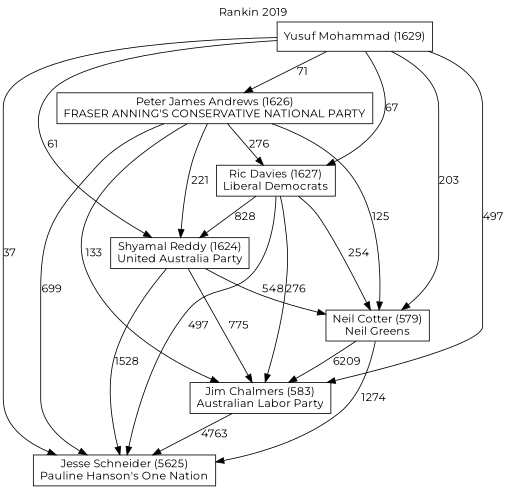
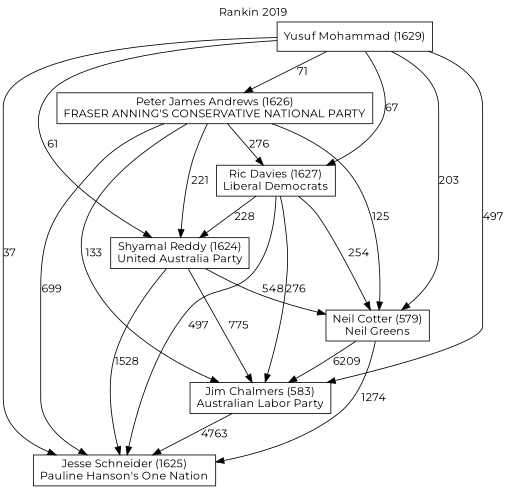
edge "Ric Davies (1627) Liberal Democrats" -> "Shyamal Reddy (1624) United Australia Party": label "828" -> "228"
node "Jesse Schneider (5625) Pauline Hanson's One Nation": label "Jesse Schneider (5625) Pauline Hanson's One Nation" -> "Jesse Schneider (1625) Pauline Hanson's One Nation"
